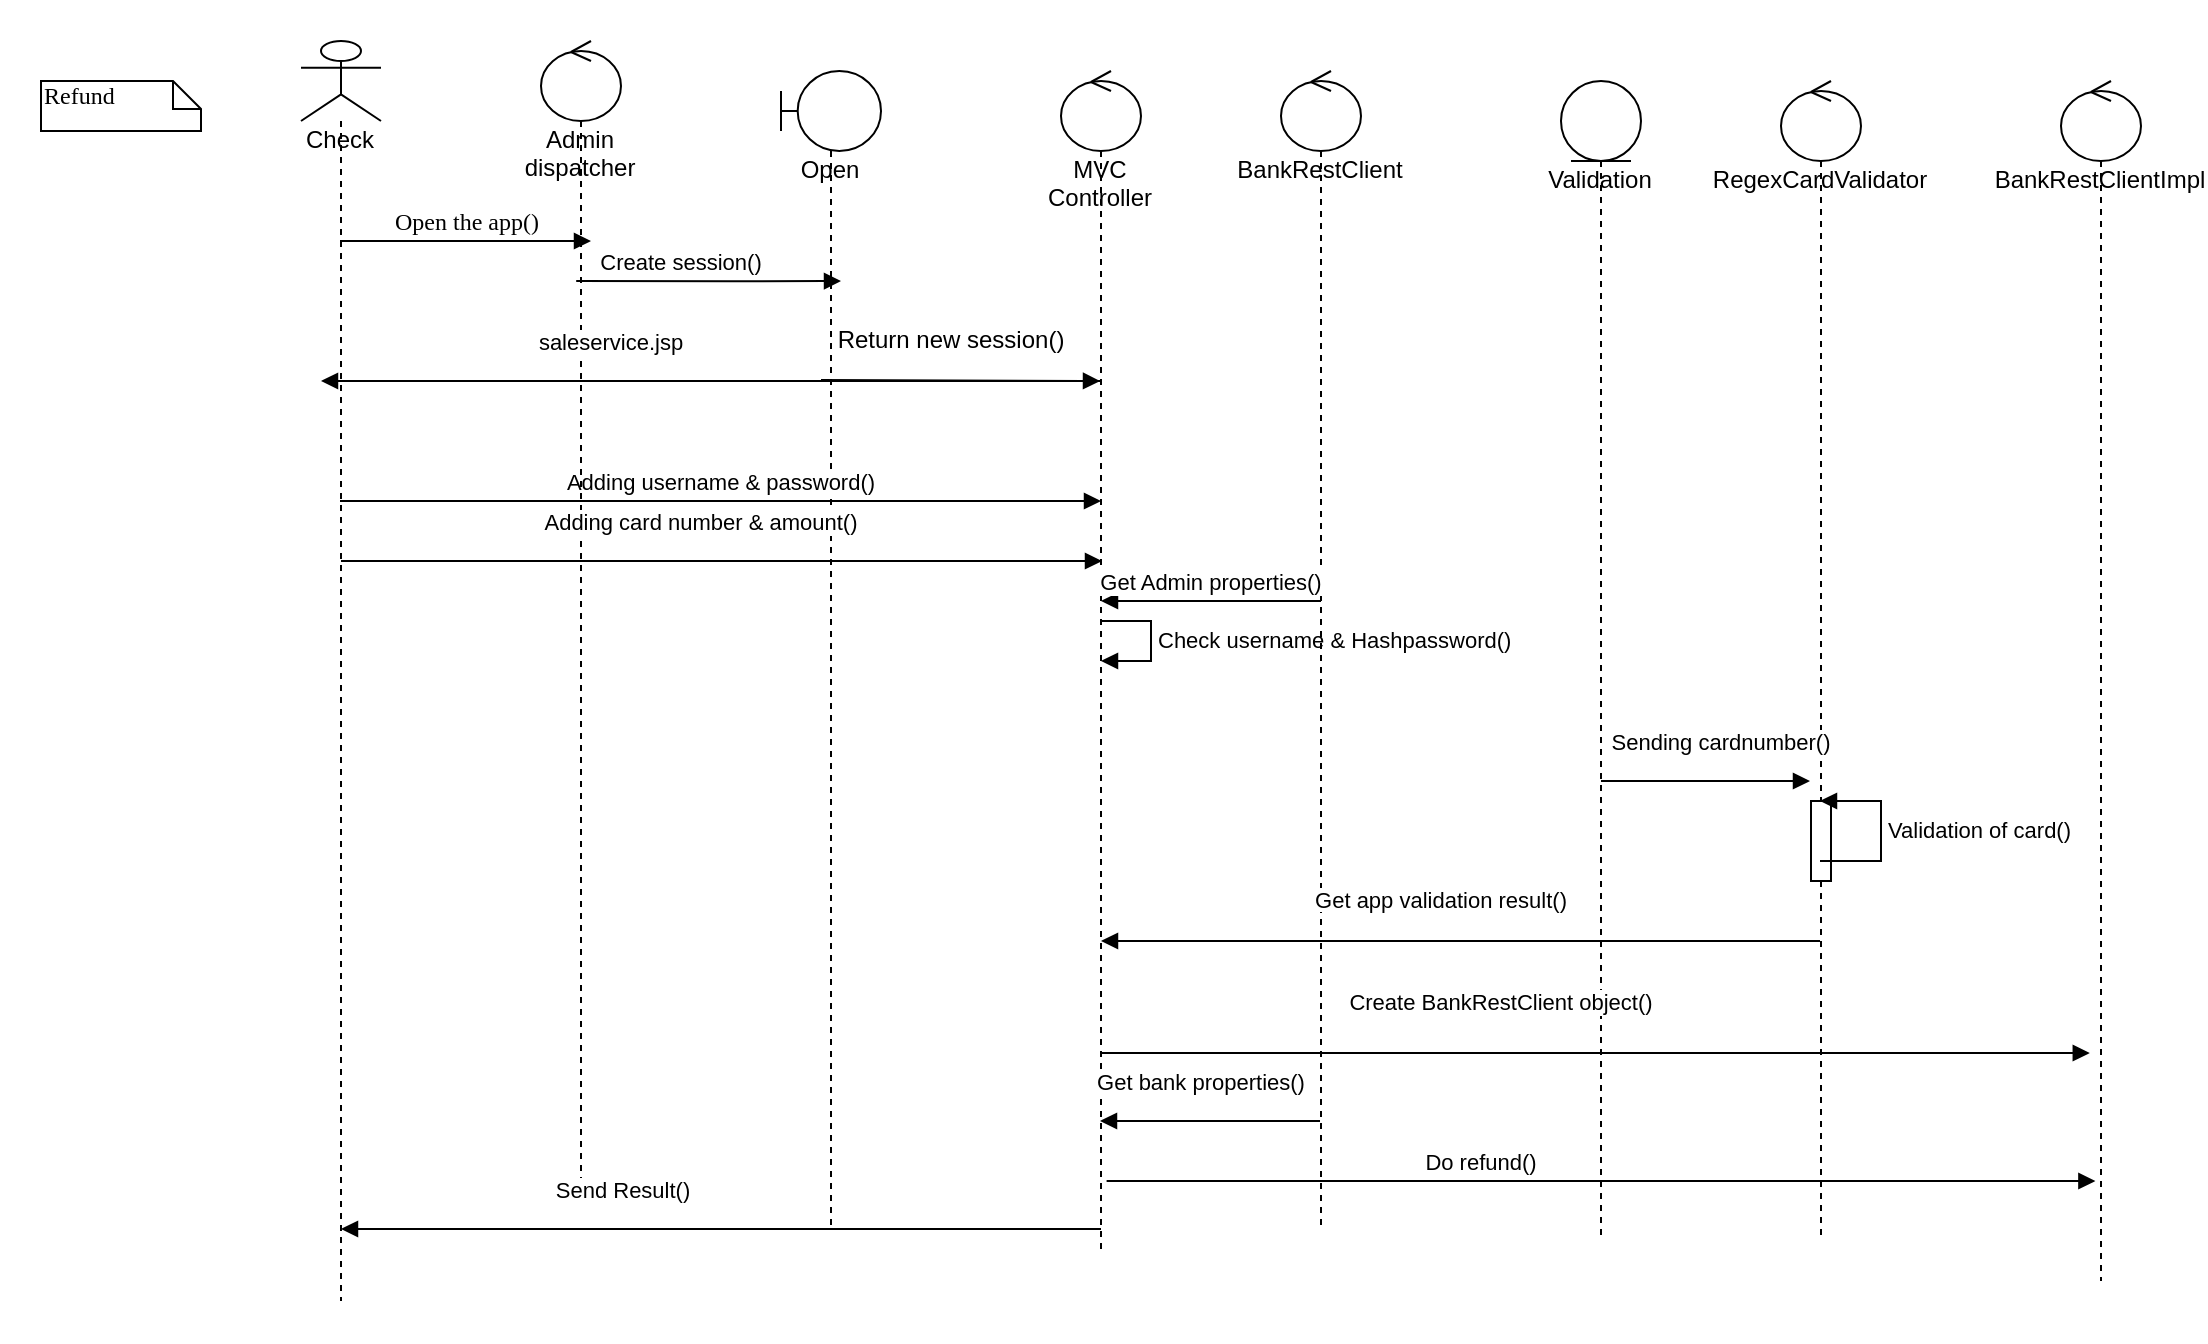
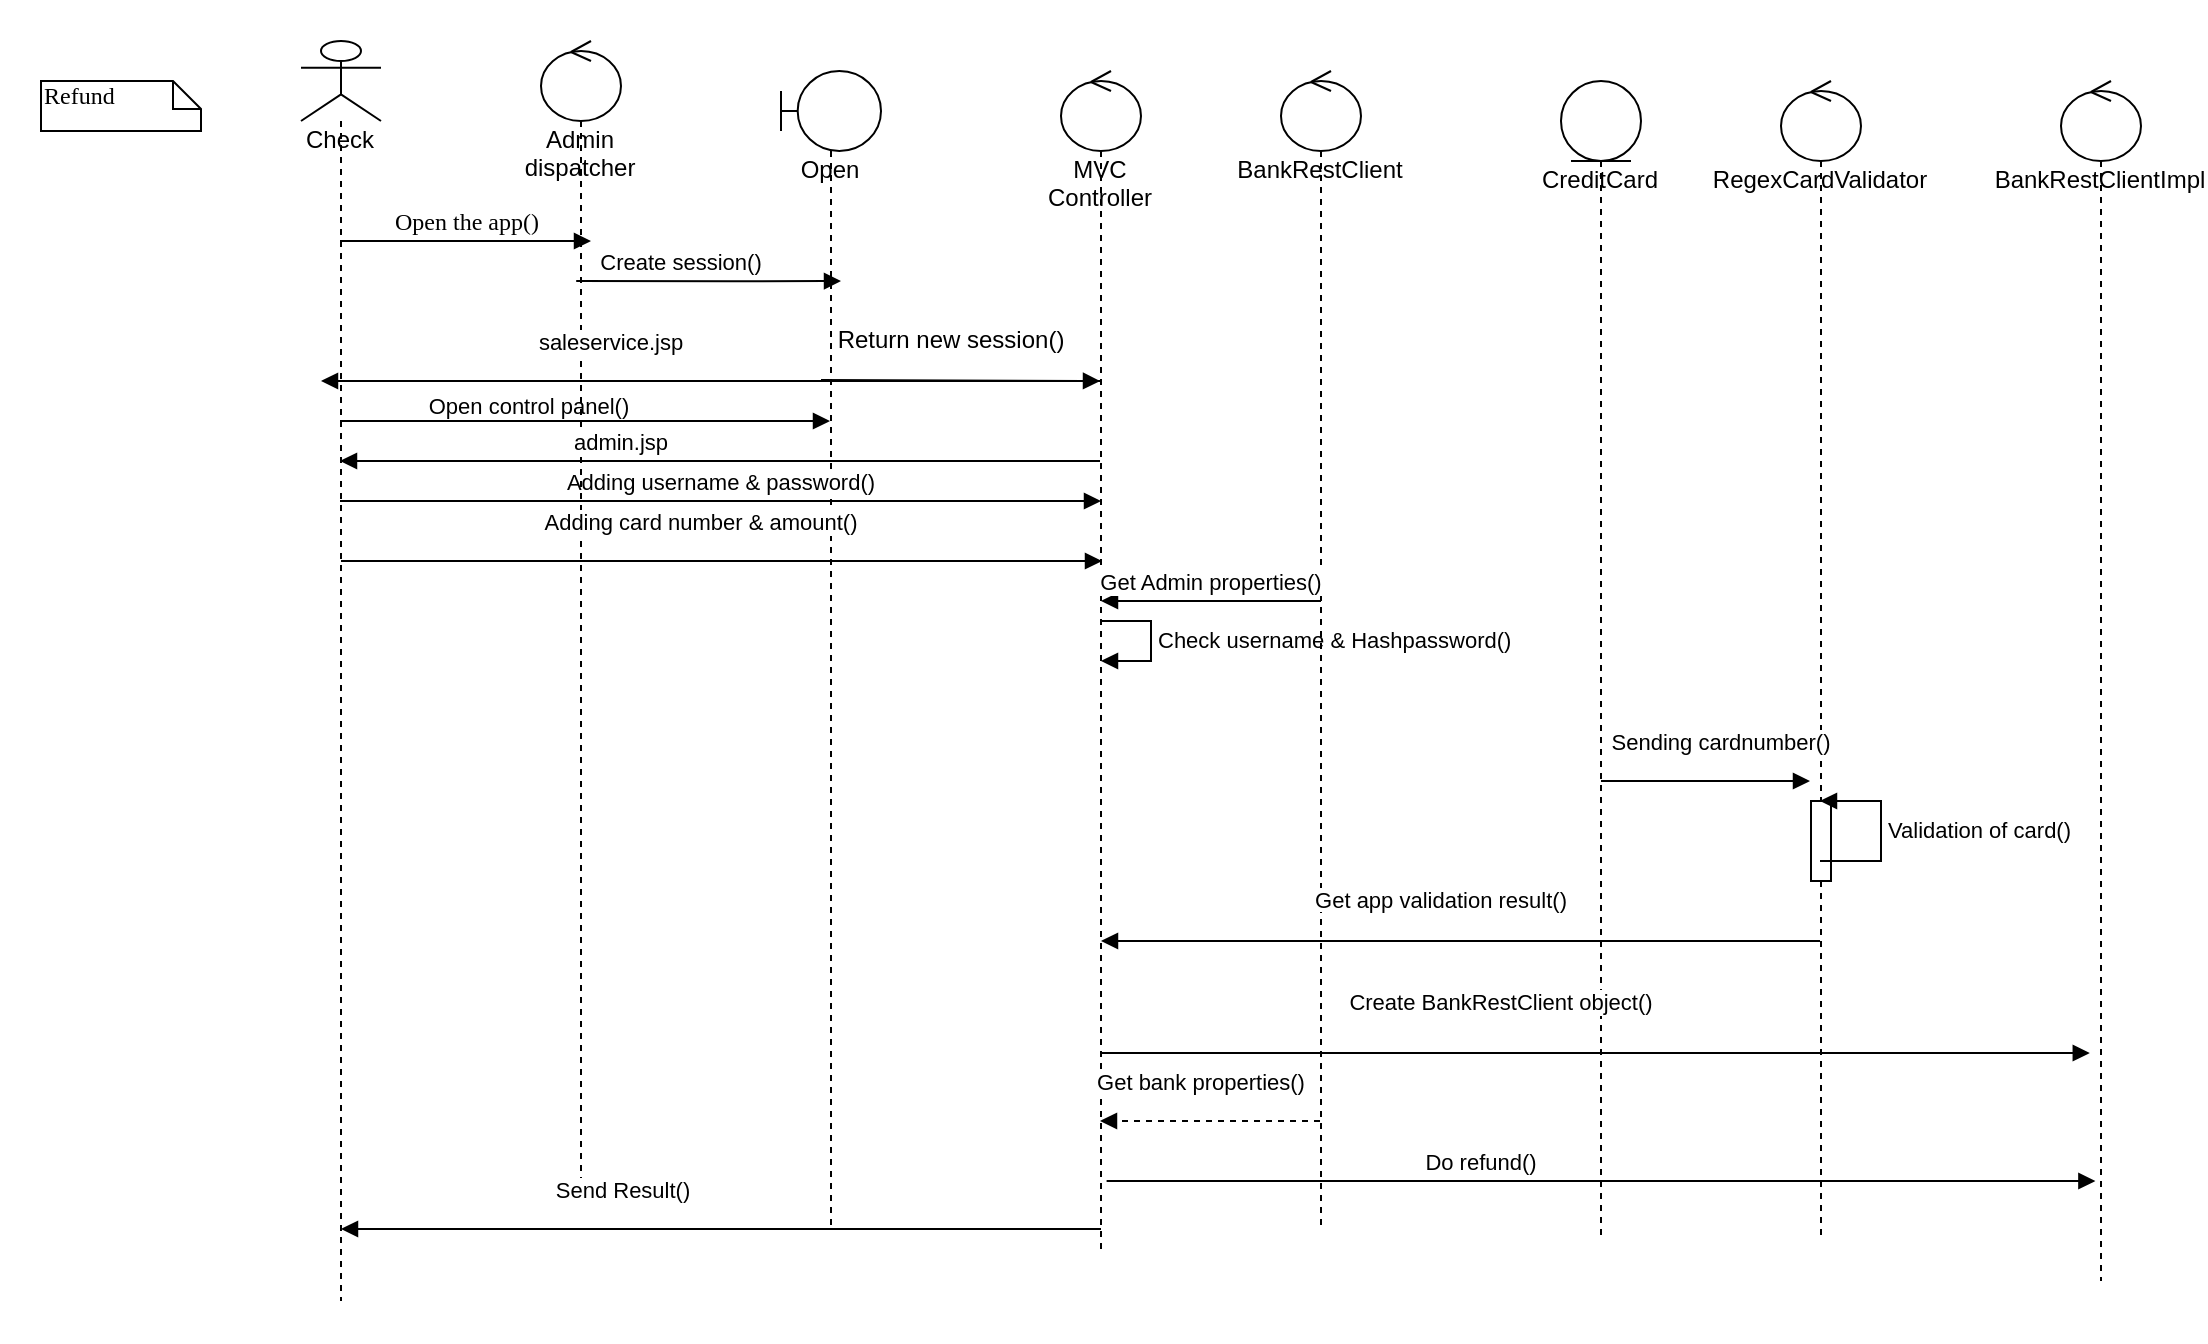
node "Validation": label "Validation" -> "CreditCard"
edge "Check" -> "Open": added, label "Open control panel()"
edge "MVC Controller" -> "Check": added, label "admin.jsp"
edge "BankRestClient" -> "MVC Controller": style solid -> dashed
